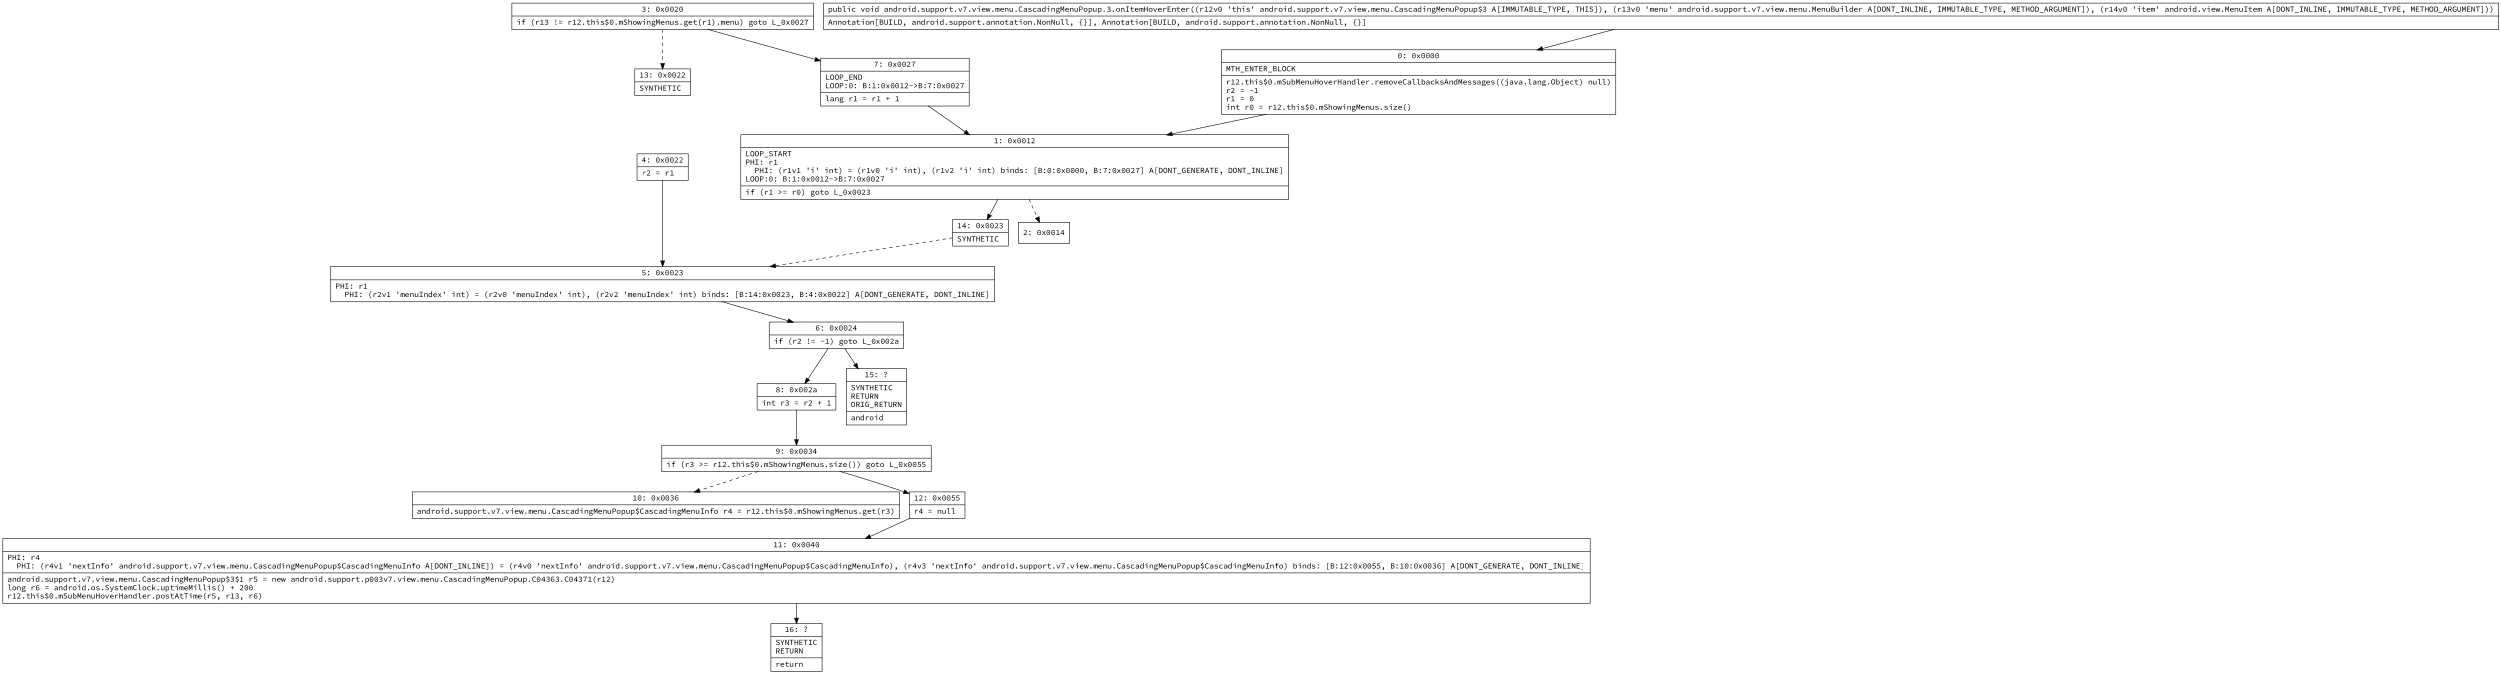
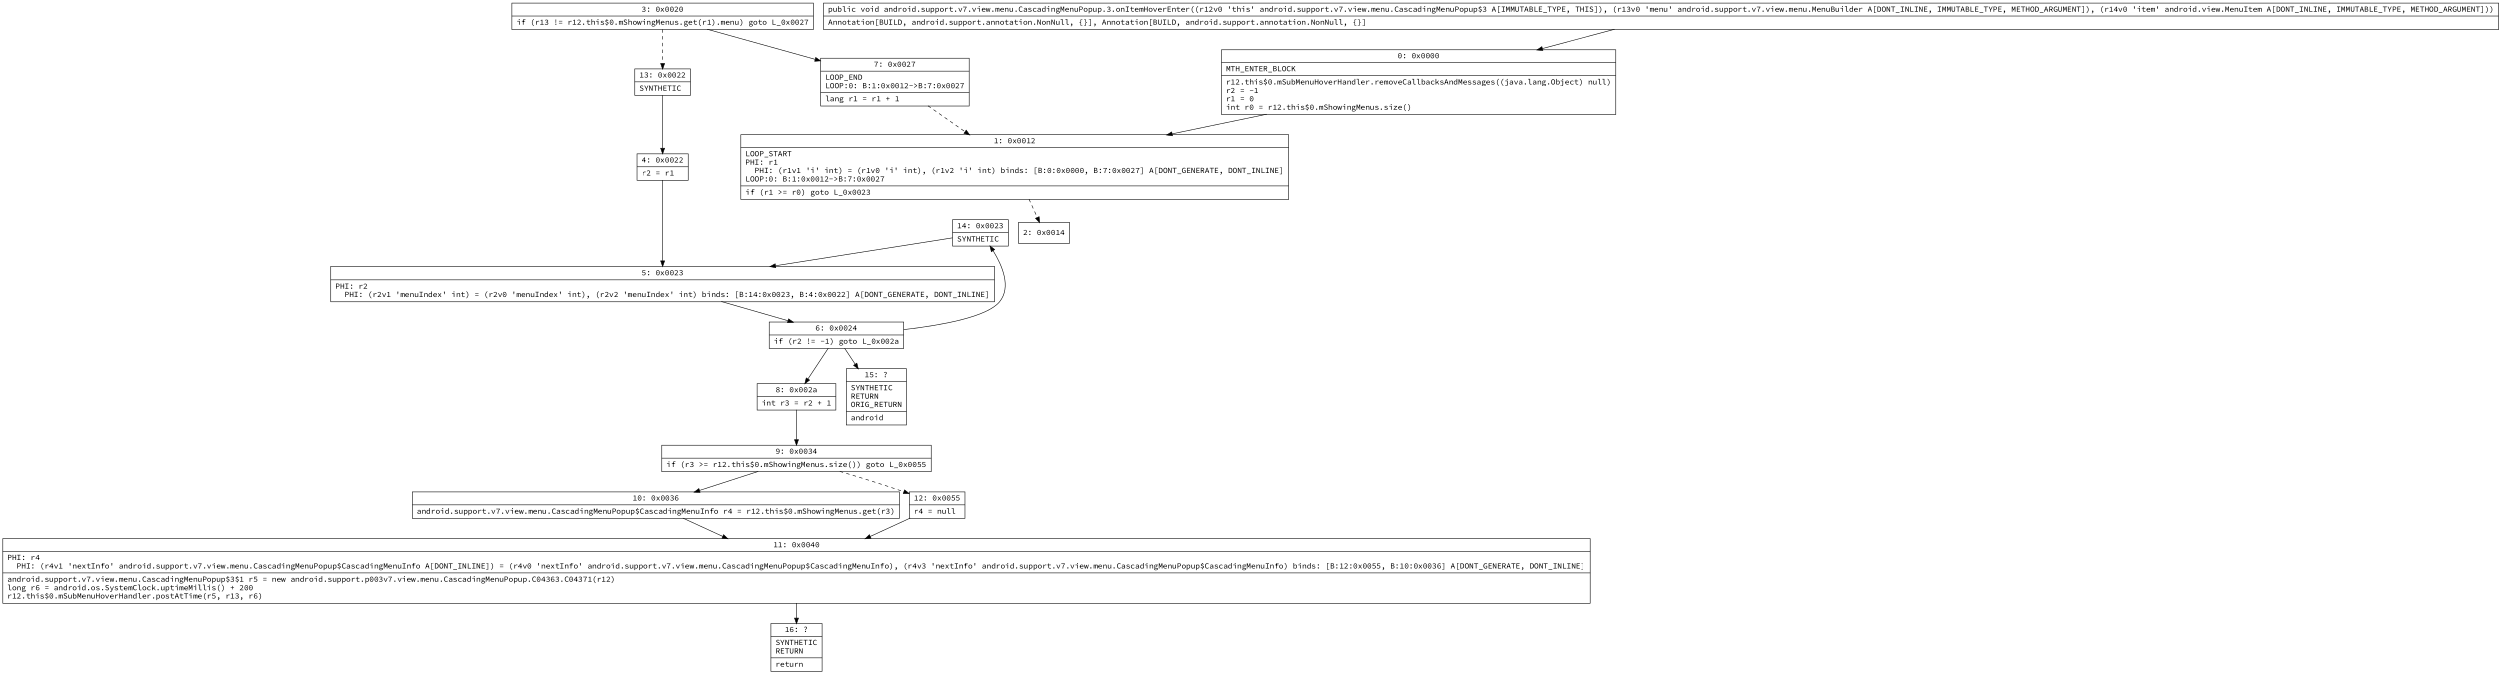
edge "7: 0x0027" -> "1: 0x0012": style solid -> dashed
edge "13: 0x0022" -> "4: 0x0022": added
edge "1: 0x0012" -> "14: 0x0023": now "6: 0x0024" -> "14: 0x0023"
edge "14: 0x0023" -> "5: 0x0023": style dashed -> solid
node "5: 0x0023": text "PHI: r1" -> "PHI: r2"
edge "9: 0x0034" -> "10: 0x0036": style dashed -> solid
edge "9: 0x0034" -> "12: 0x0055": style solid -> dashed
edge "10: 0x0036" -> "11: 0x0040": added
